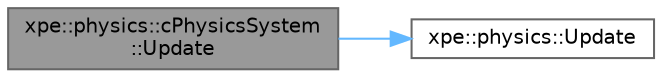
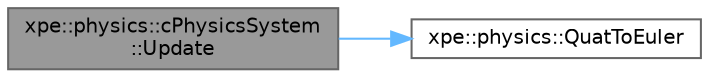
node "xpe::physics::Update": label "xpe::physics::Update" -> "xpe::physics::QuatToEuler"
